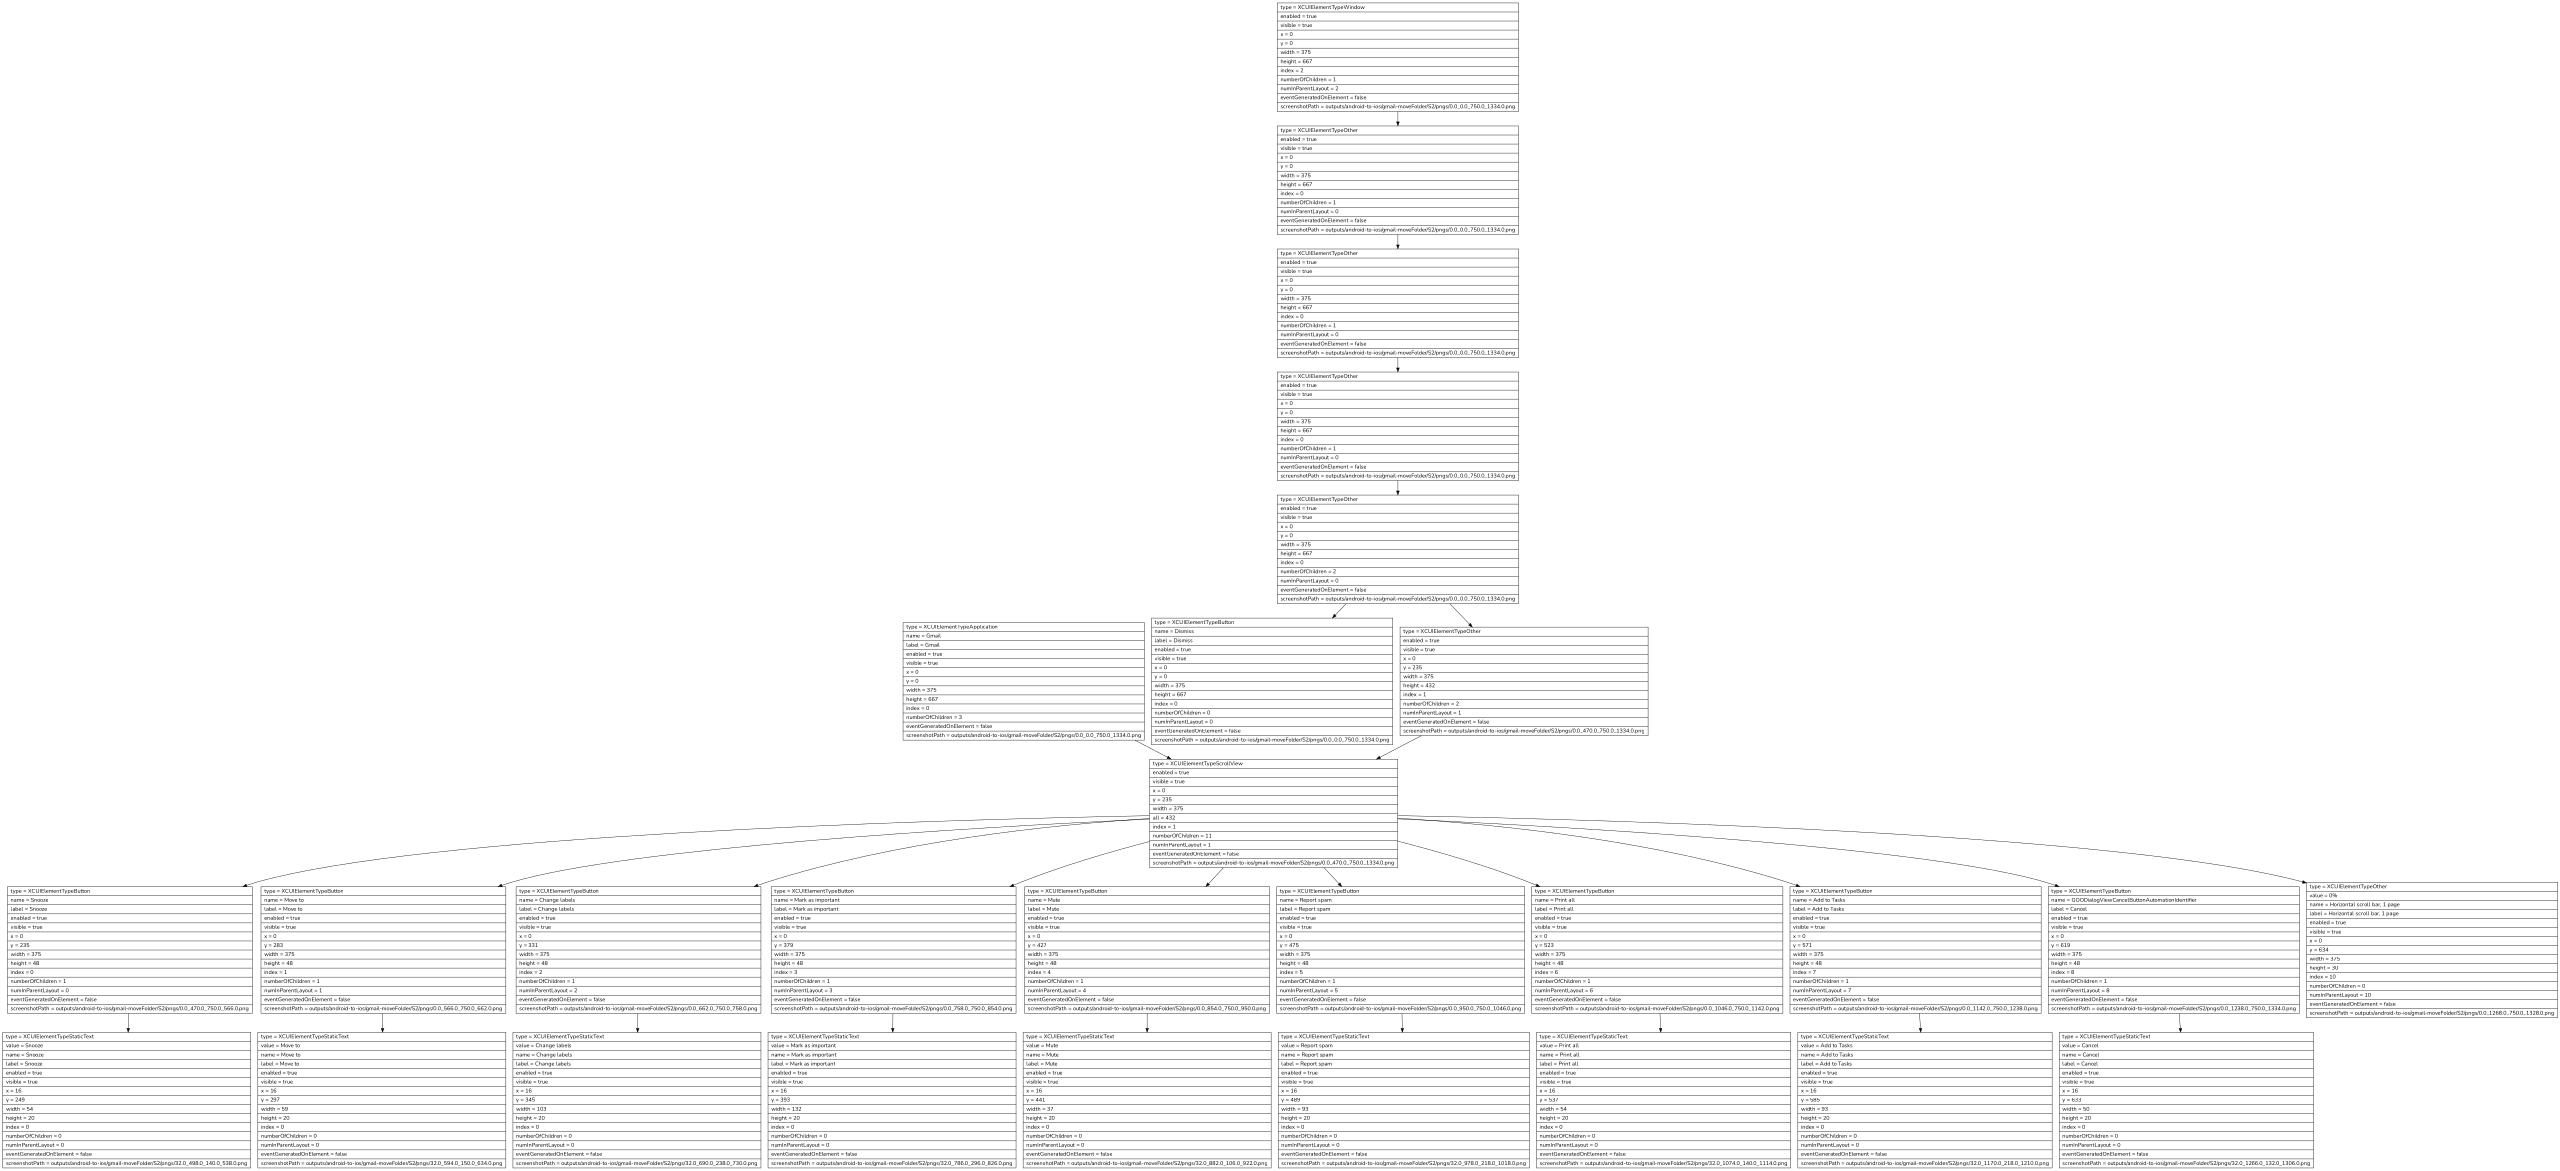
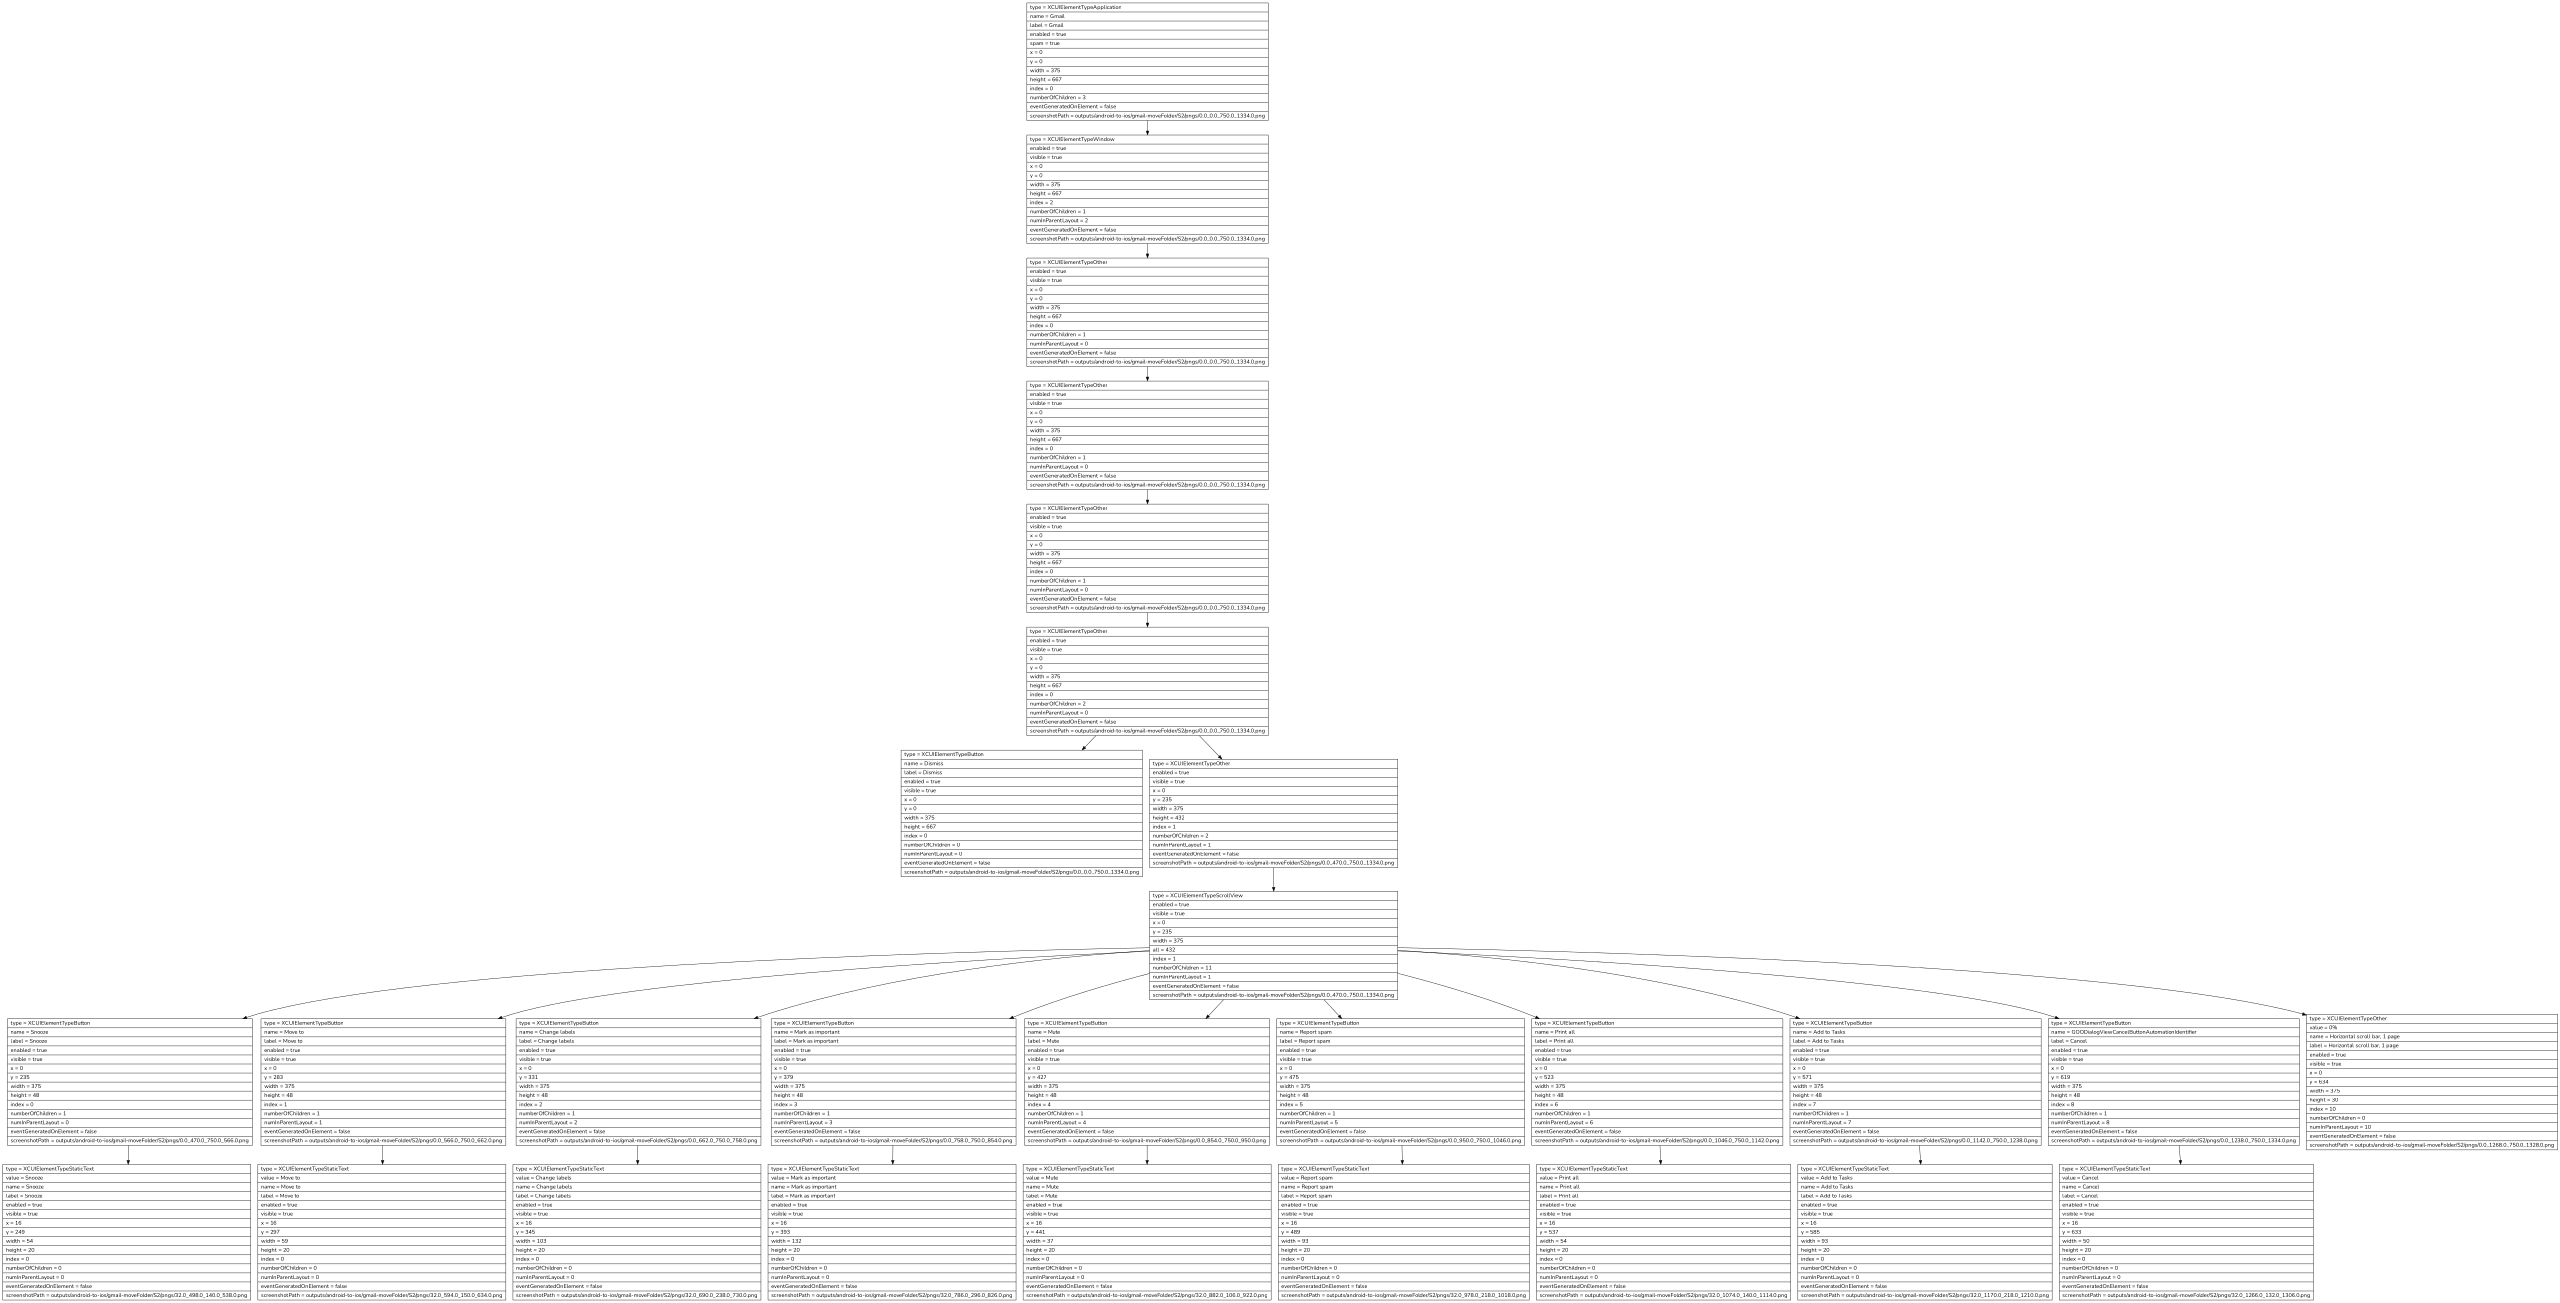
node "type = XCUIElementTypeApplication": text "visible = true" -> "spam = true"
edge "type = XCUIElementTypeApplication" -> "type = XCUIElementTypeScrollView": now "type = XCUIElementTypeApplication" -> "type = XCUIElementTypeWindow"
